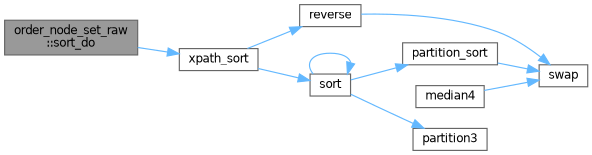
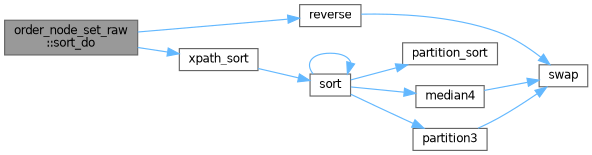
edge "xpath_sort" -> "reverse": now "order_node_set_raw ::sort_do" -> "reverse"
edge "partition_sort" -> "swap": now "partition3" -> "swap"
edge "sort" -> "median4": added
